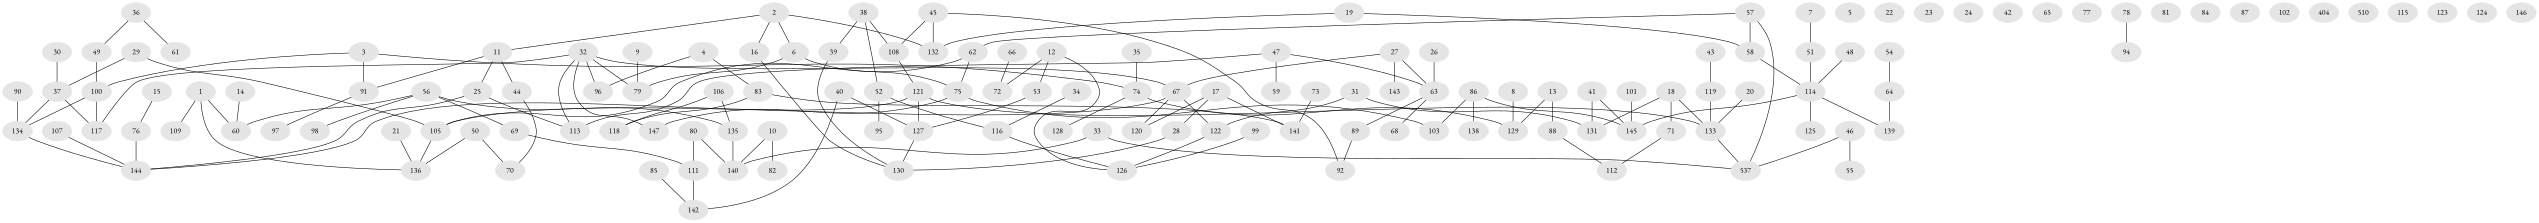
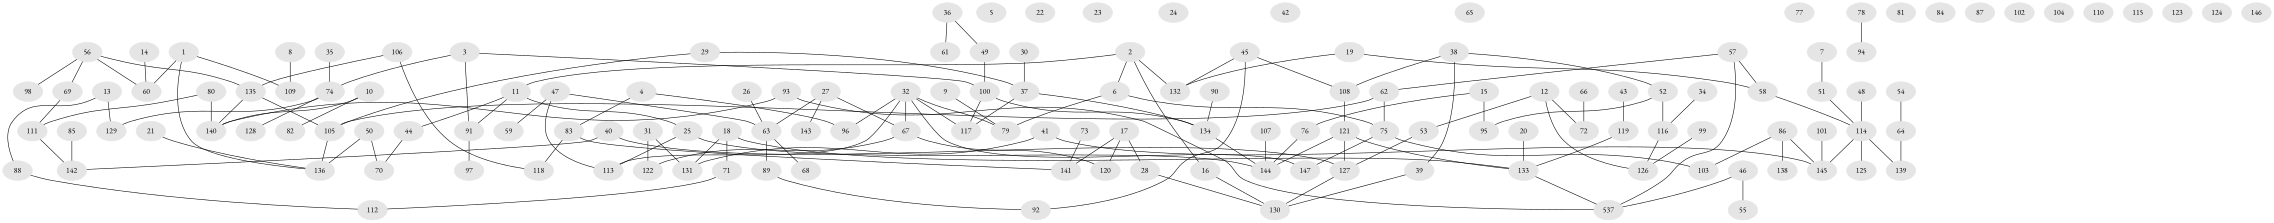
node "404": label "404" -> "104"
node "510": label "510" -> "110"
edge "67" -- "105": now "135" -- "105"
edge "15" -- "95": added
edge "8" -- "129": now "8" -- "109"
node "33": label "33" -> "93"
edge "122" -- "126": removed
